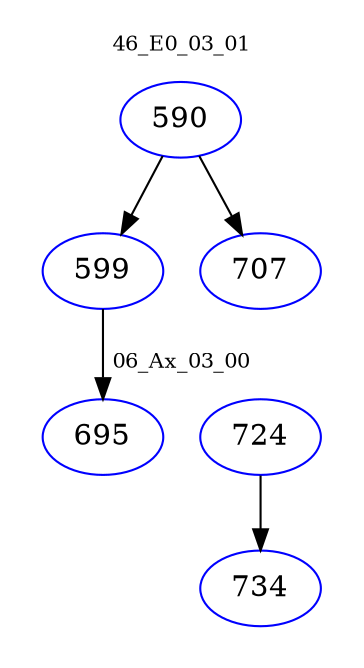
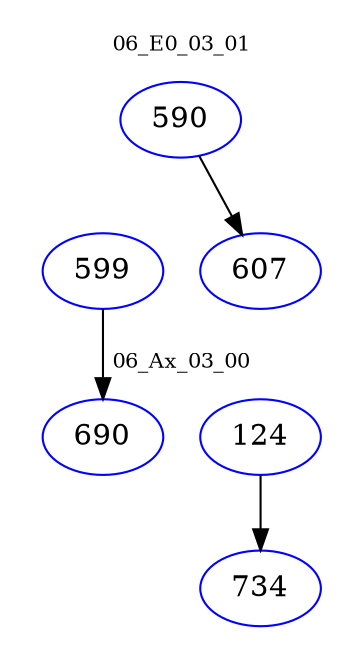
cluster "46_E0_03_01": label "46_E0_03_01" -> "06_E0_03_01"
edge "590" -> "599": removed
node "707": label "707" -> "607"
node "695": label "695" -> "690"
node "724": label "724" -> "124"
